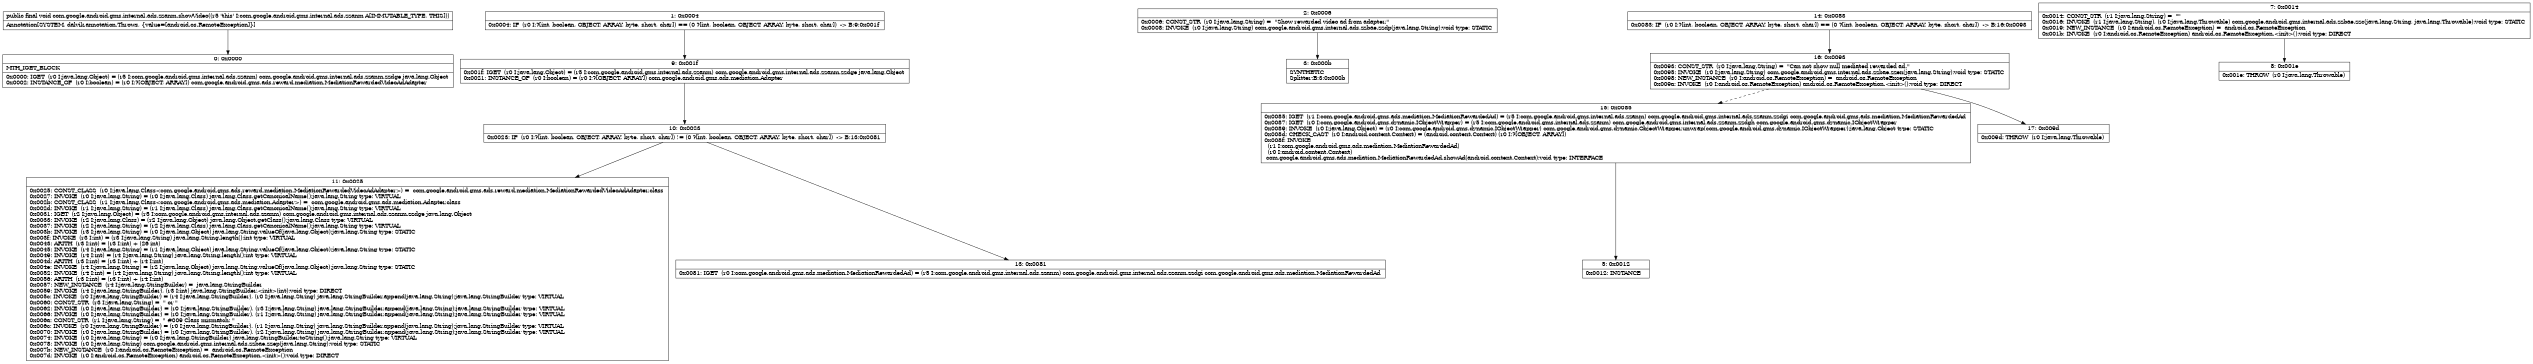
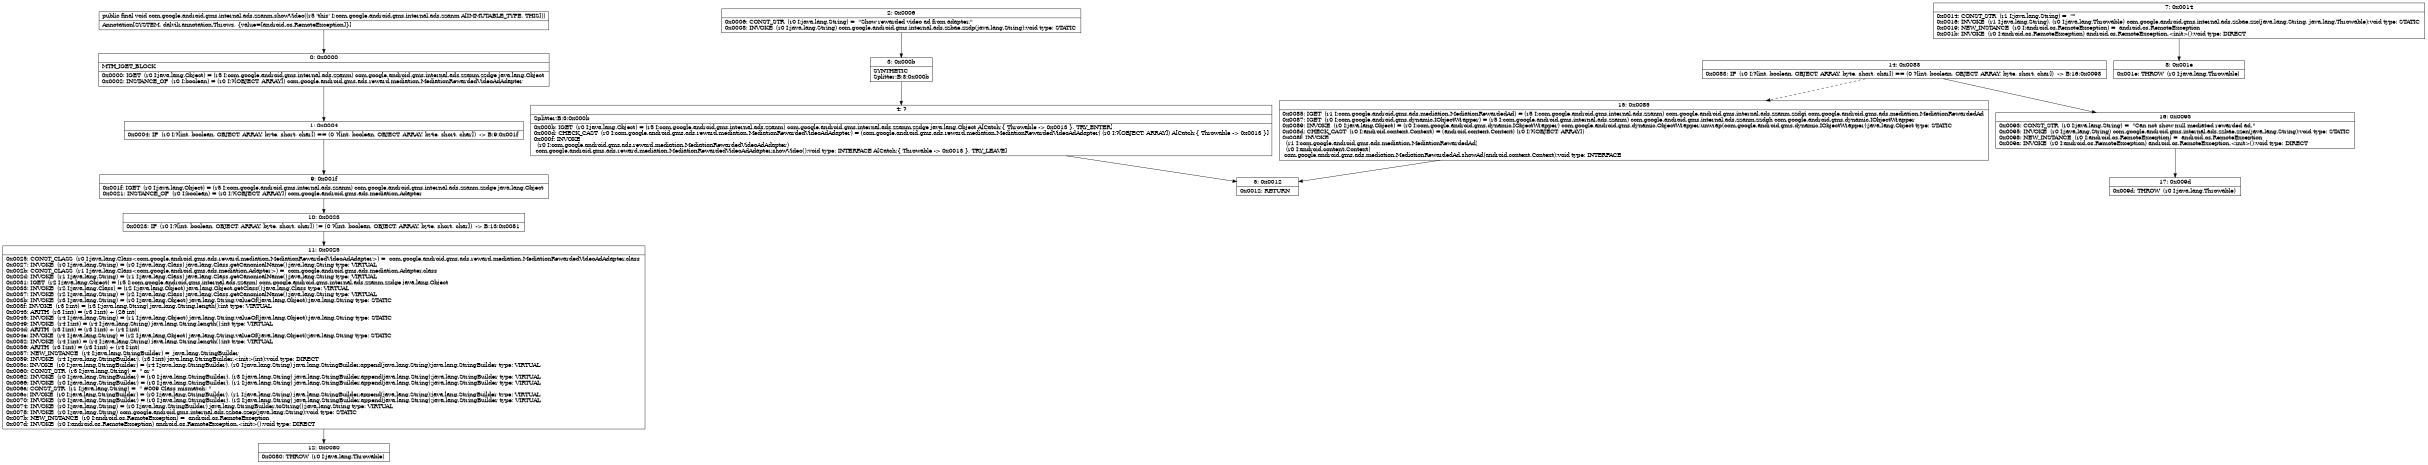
edge "16: 0x0093" -> "15: 0x0085": now "14: 0x0083" -> "15: 0x0085"
edge "0: 0x0000" -> "1: 0x0004": added
node "4: ?": added
node "13: 0x0081": removed
node "5: 0x0012": text "0x0012: INSTANCE" -> "0x0012: RETURN"
node "12: 0x0080": added
